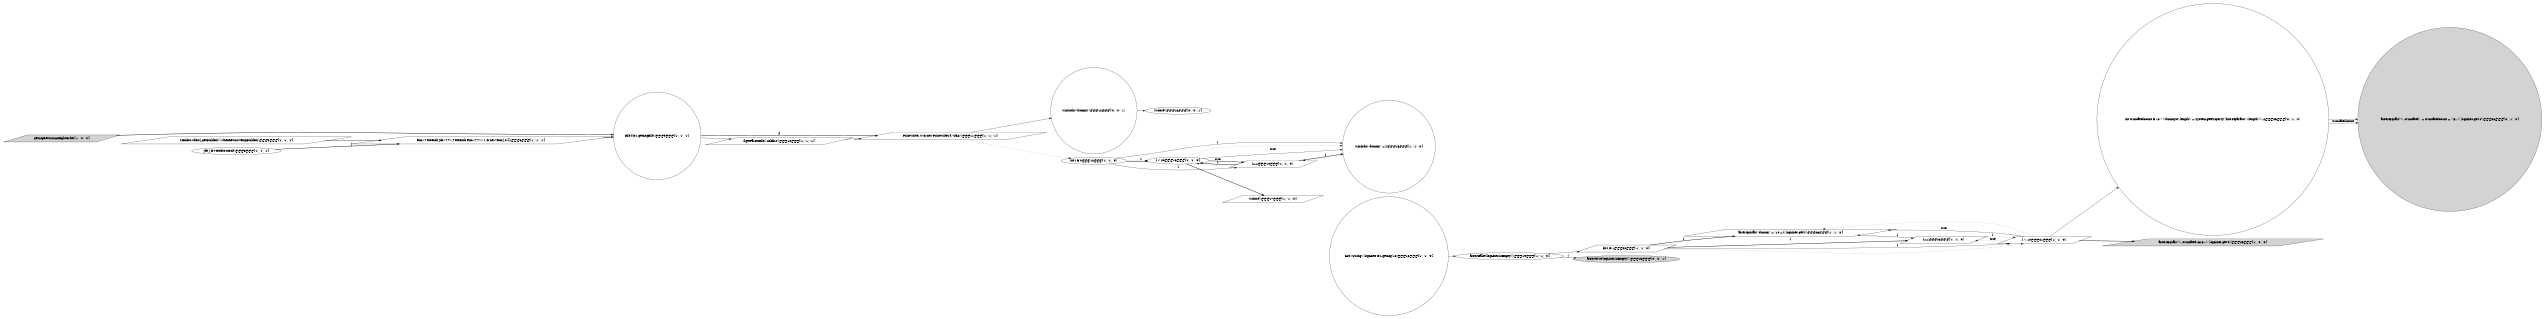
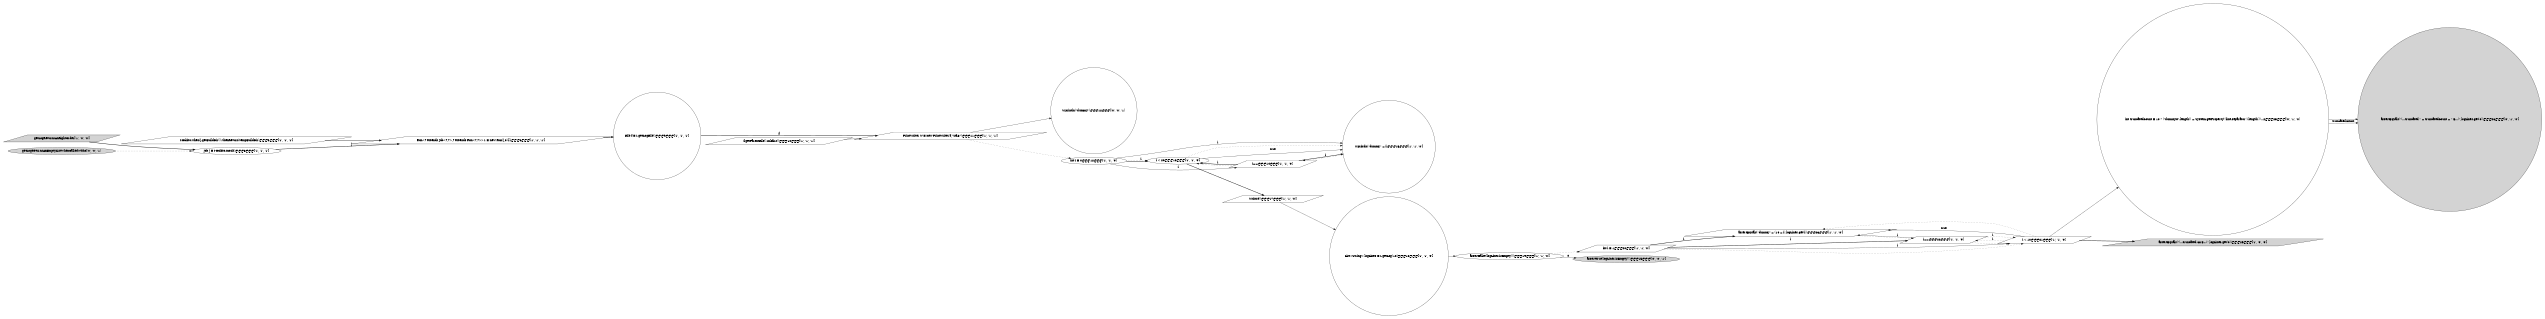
node "w.close()@@@13@@@['0', '0', '1']": removed
edge "getLogReturnsAnRightOrder['1', '0', '0']" -> "File f = r.getLogFile()@@@9@@@['1', '1', '1']": now "getLogReturnsAnRightOrder['1', '0', '0']" -> "Job j = Mockito.mock()@@@3@@@['1', '1', '1']"
edge "File f = r.getLogFile()@@@9@@@['1', '1', '1']" -> "f.getParentFile().mkdirs()@@@10@@@['1', '1', '1']": removed
node "getLogReturnsAnEmptyListWhenCalledWith0['0', '0', '1']": added
edge "i < 20@@@13@@@['1', '1', '0']" -> "i++@@@14@@@['1', '1', '0']": removed, label "true"
edge "w.close()@@@17@@@['1', '1', '0']" -> "List<String> logLines = r.getLog(10)@@@18@@@['1', '1', '0']": added
edge "i < 10@@@21@@@['1', '1', '0']" -> "i++@@@22@@@['1', '1', '0']": label "true" -> "i"
edge "assertFalse(logLines.isEmpty())@@@19@@@['1', '1', '0']" -> "int i = 1@@@20@@@['1', '1', '0']": style solid -> dotted
edge "assertFalse(logLines.isEmpty())@@@19@@@['1', '1', '0']" -> "assertTrue(logLines.isEmpty())@@@15@@@['0', '0', '1']": label "j" -> "0"
